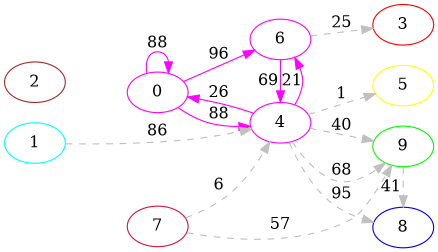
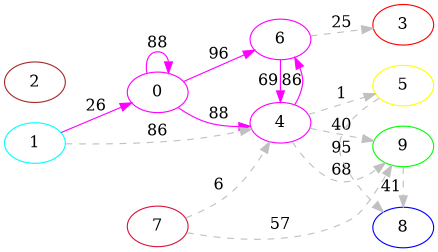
edge "4" -> "6": label "21" -> "86"
edge "4" -> "0": now "1" -> "0"
edge "4" -> "8": now "5" -> "8"
